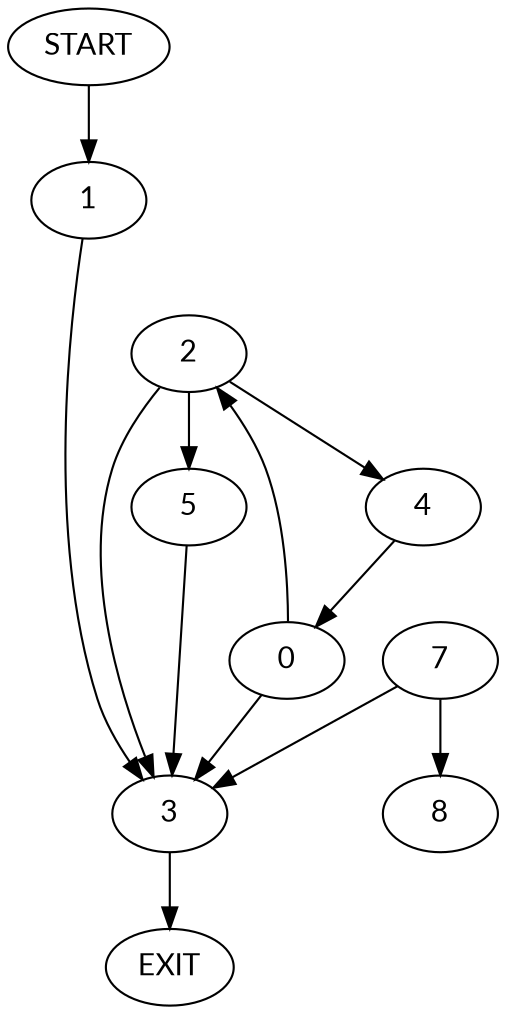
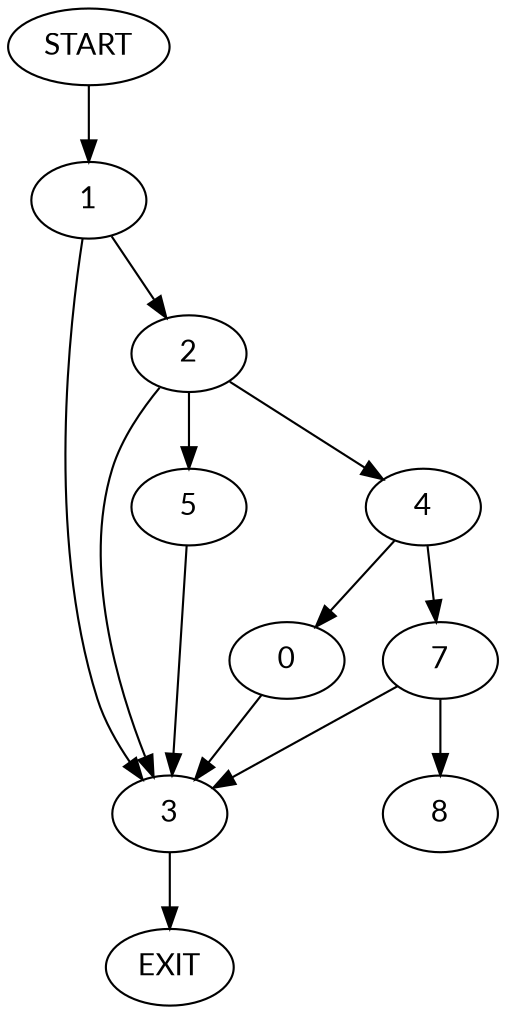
edge "0" -> "2": now "1" -> "2"
edge "4" -> "7": added
